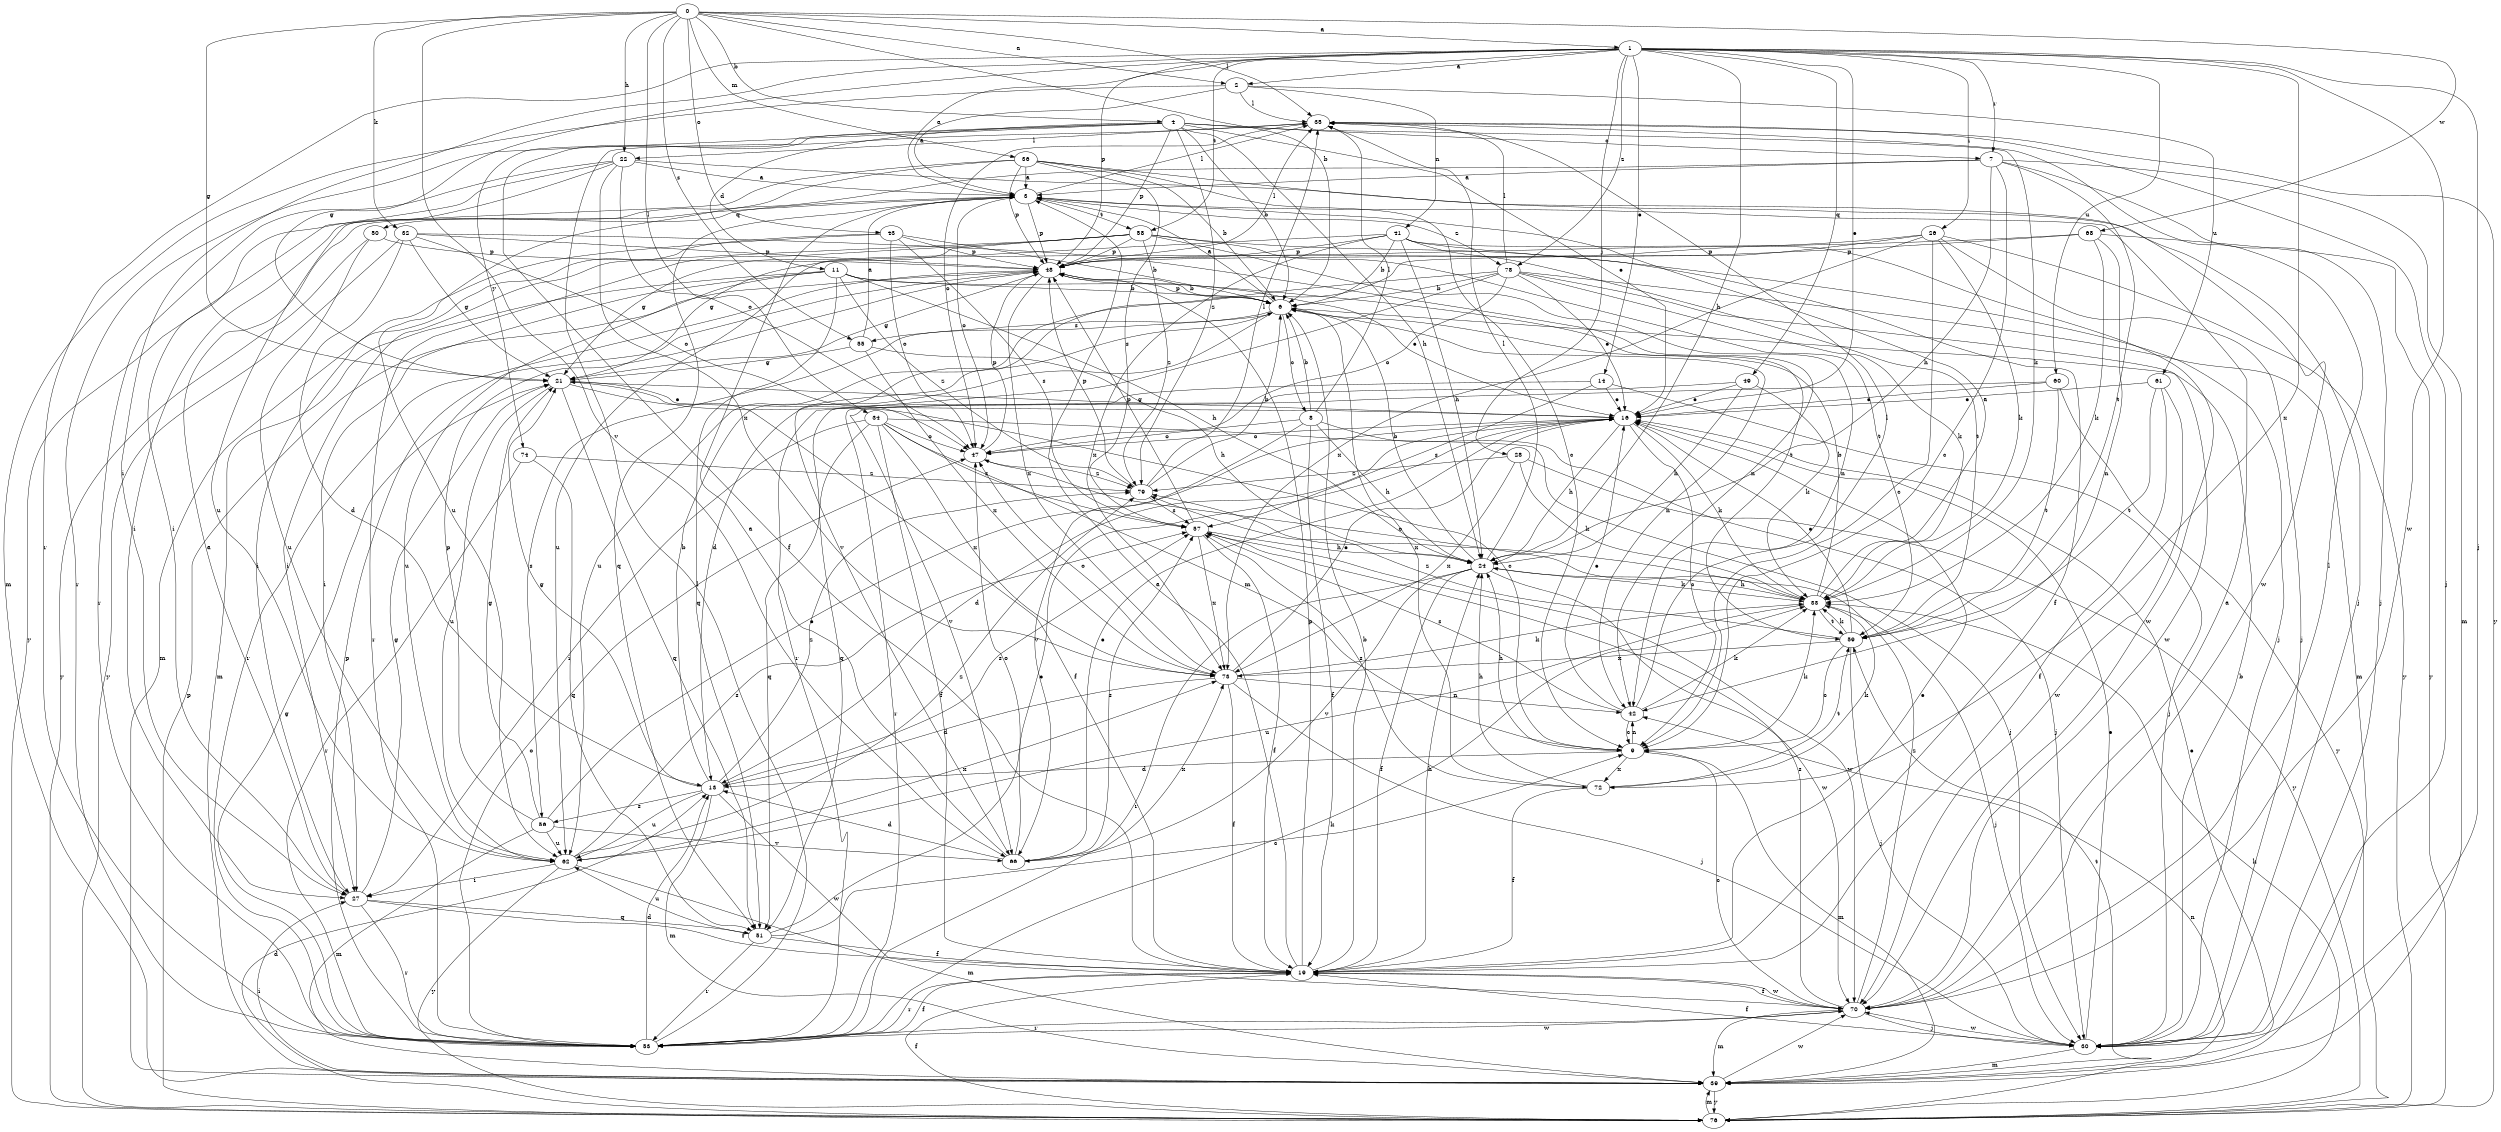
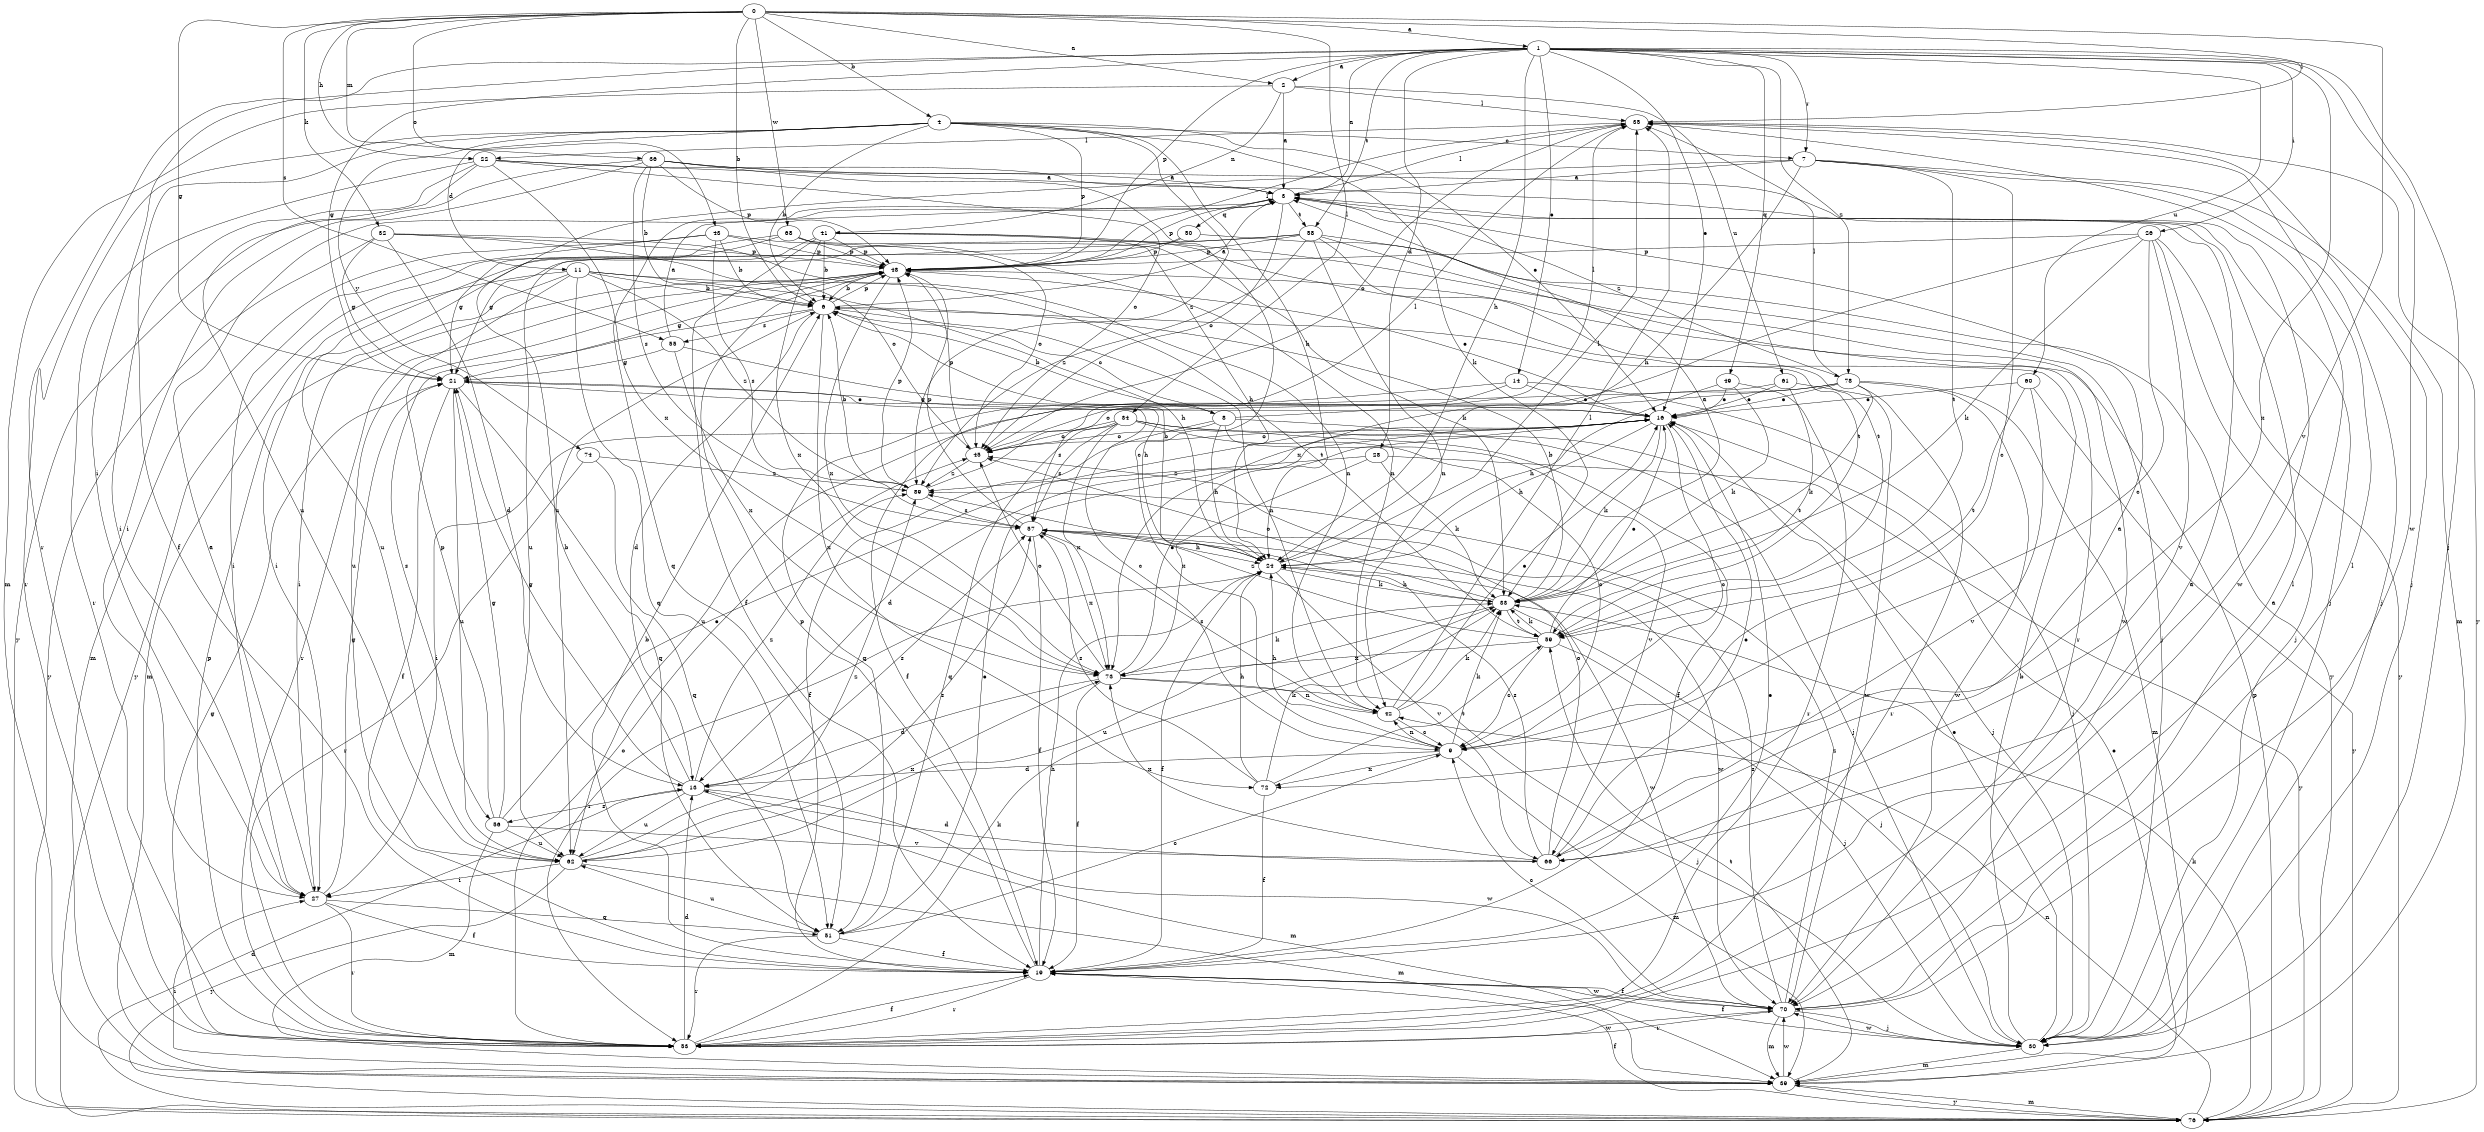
edge "1" -> "28": label "j" -> "d"
edge "78" -> "6": removed, label "b"
node "47": label "47" -> "45"
node "79": label "79" -> "89"
edge "34" -> "9": label "m" -> "c"
